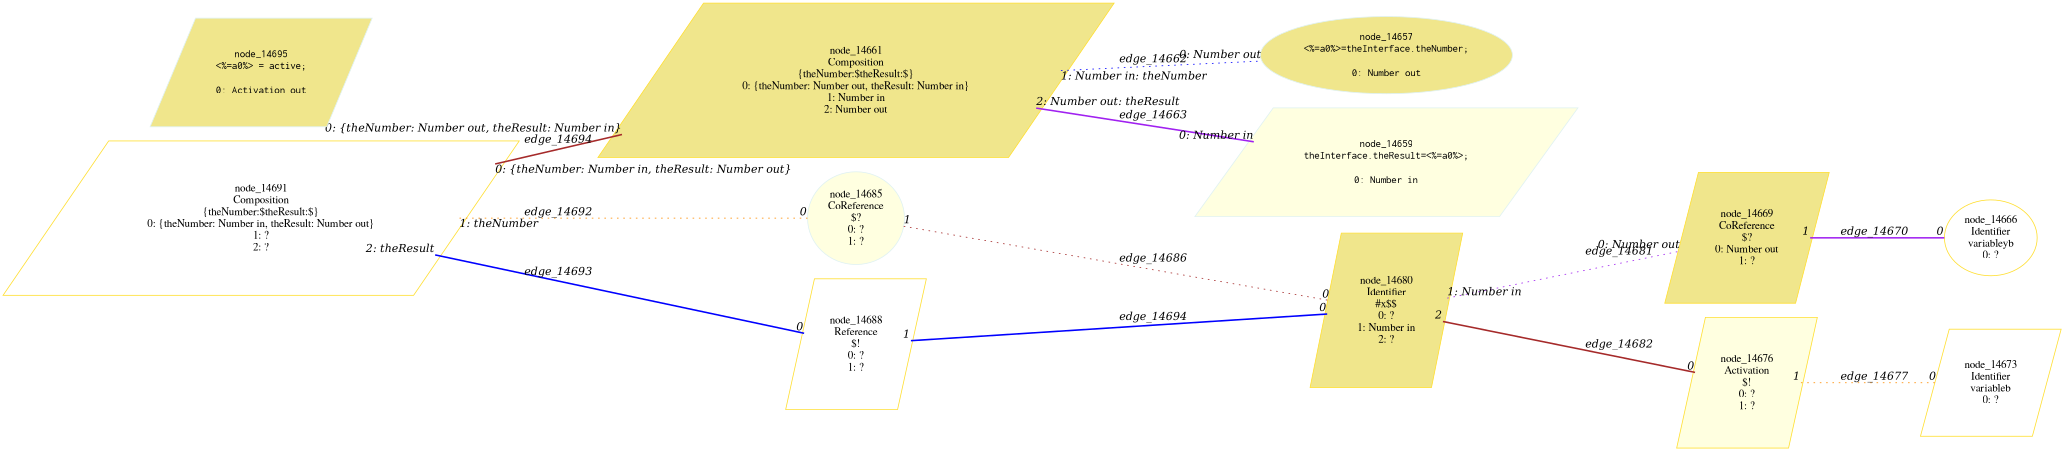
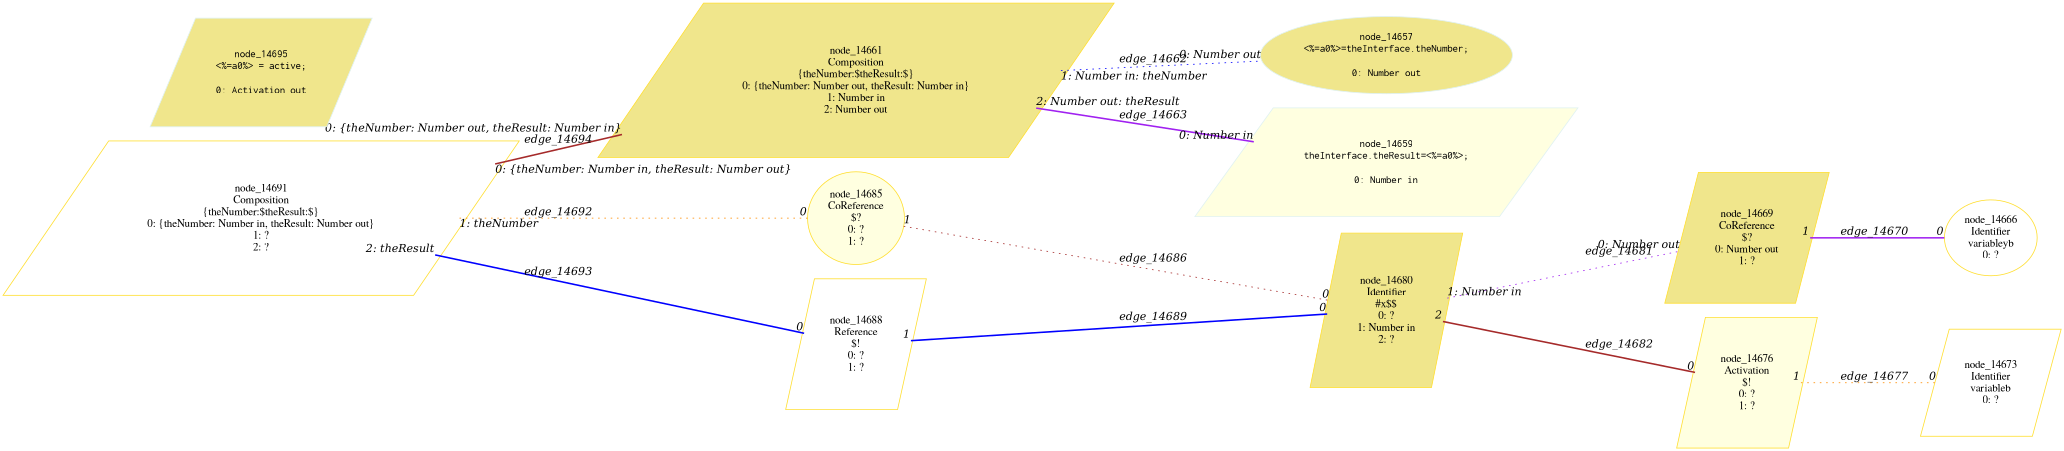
node "node_14685 CoReference $? 0: ? 1: ?": color #dff1f2 -> #ffde2f
edge "node_14680 Identifier #x$$ 0: ? 1: Number in 2: ?" -- "node_14688 Reference $! 0: ? 1: ?": label "edge_14694" -> "edge_14689"
